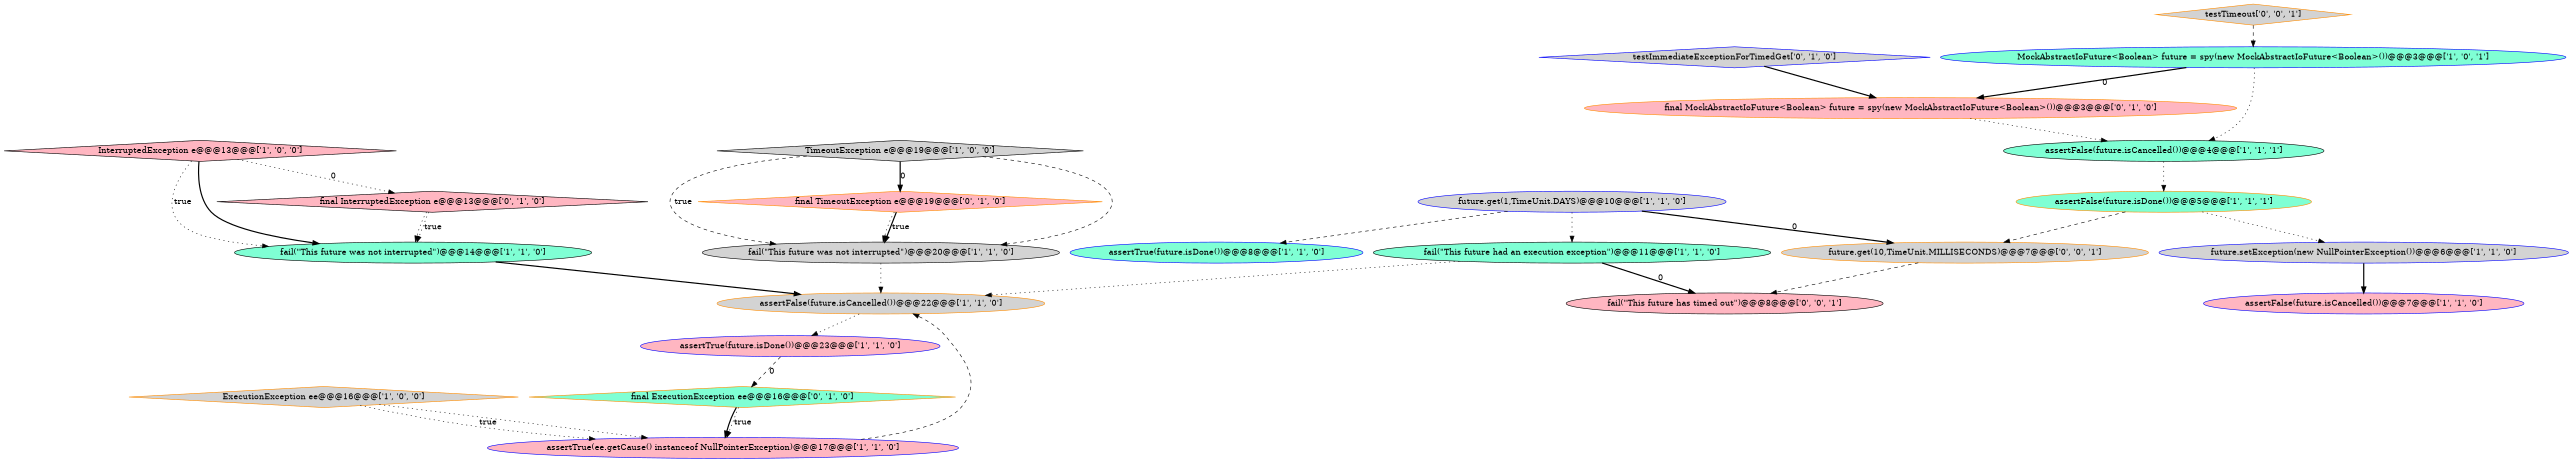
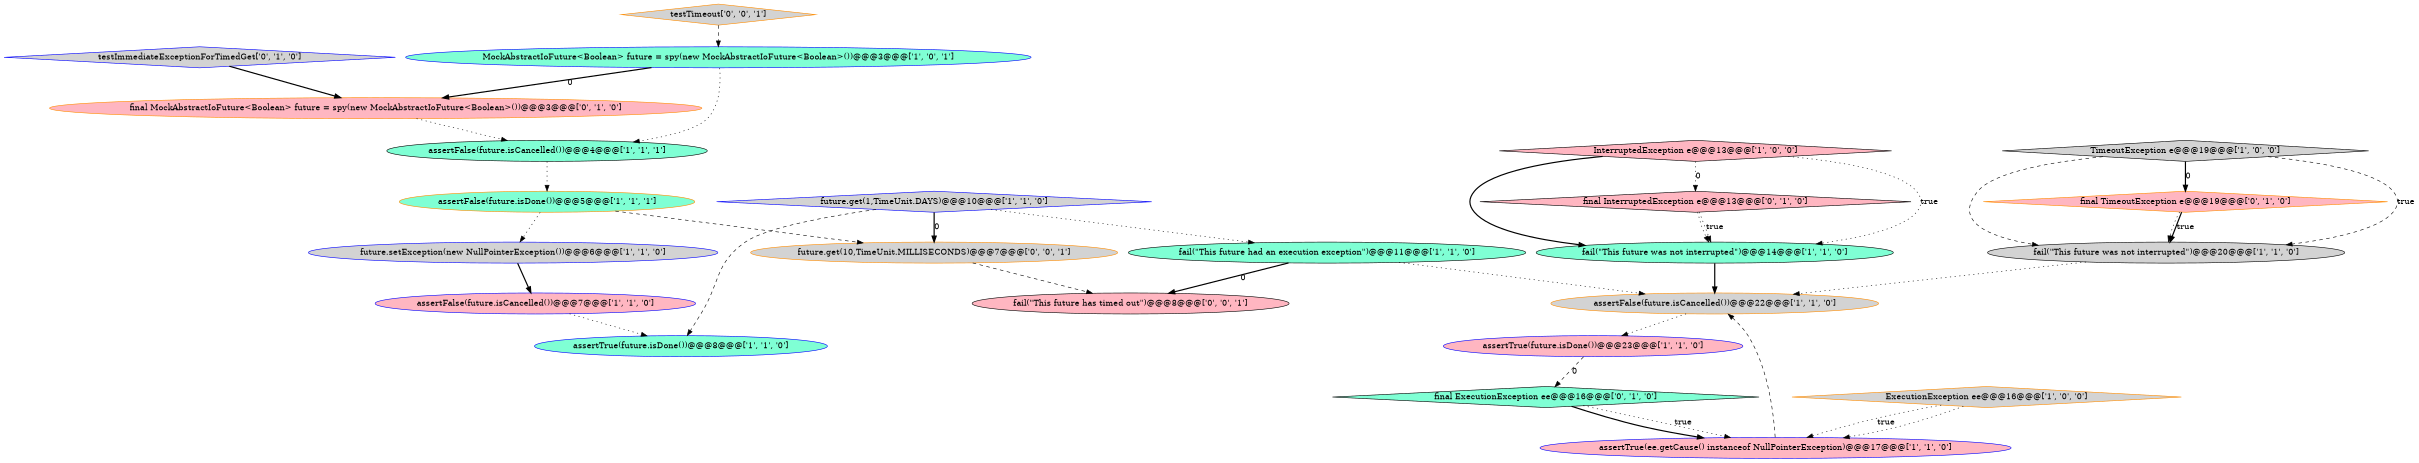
node "future.get(1,TimeUnit.DAYS)@@@10@@@['1', '1', '0']": shape ellipse -> diamond
edge "assertFalse(future.isCancelled())@@@7@@@['1', '1', '0']" -> "assertTrue(future.isDone())@@@8@@@['1', '1', '0']": added
node "final ExecutionException ee@@@16@@@['0', '1', '0']": color darkorange -> black
